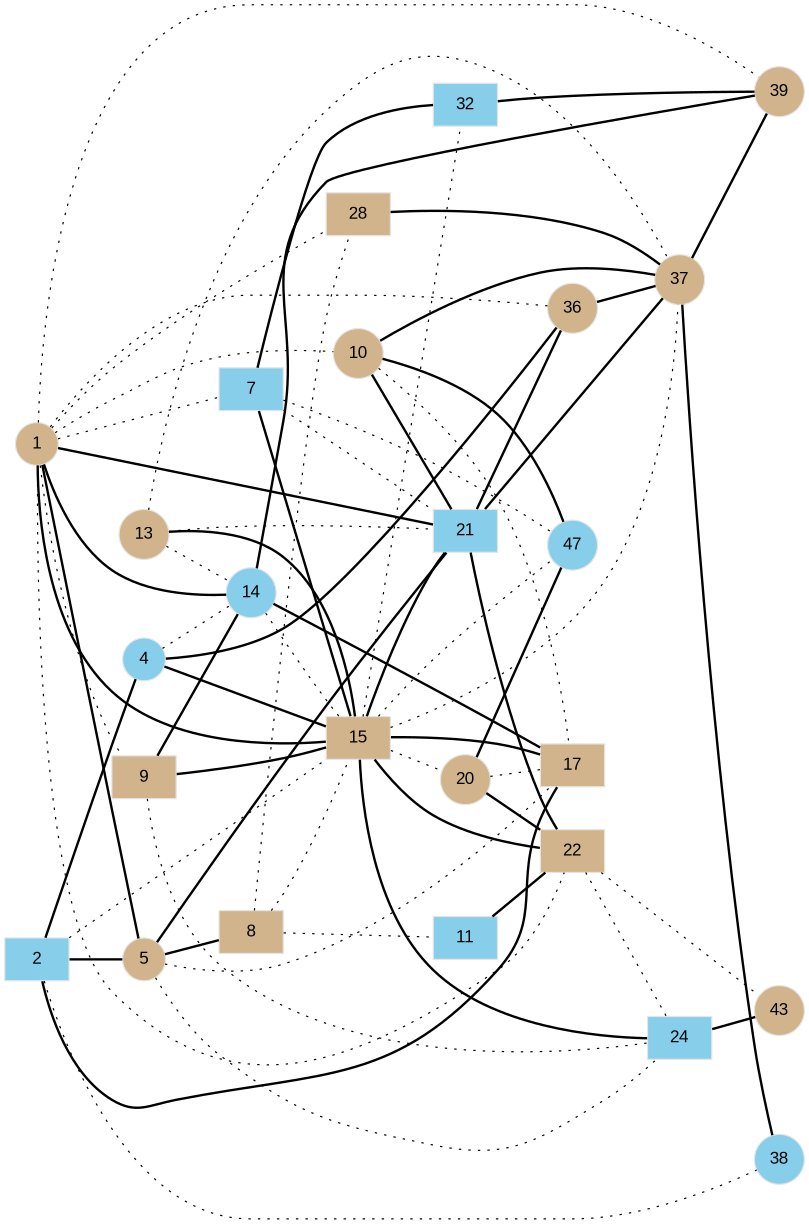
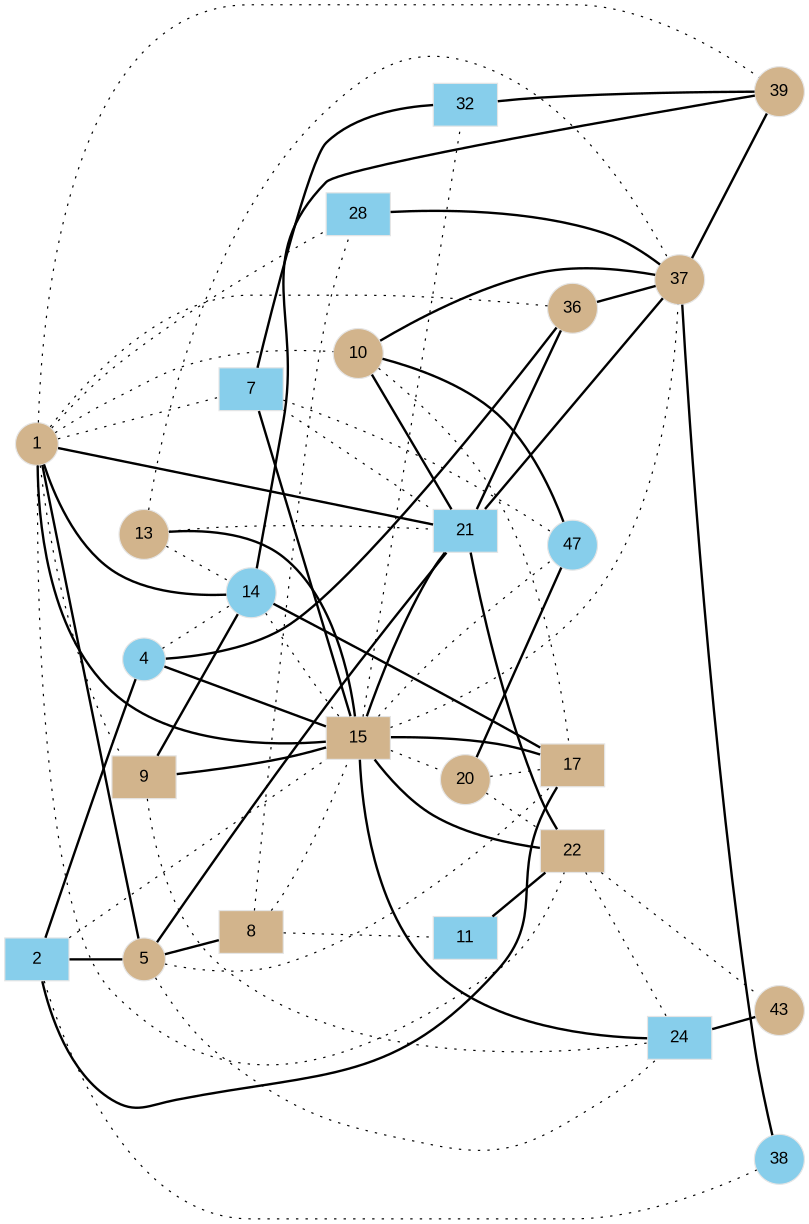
node "28": fillcolor tan -> skyblue
edge "20" -- "22": style bold -> dotted
